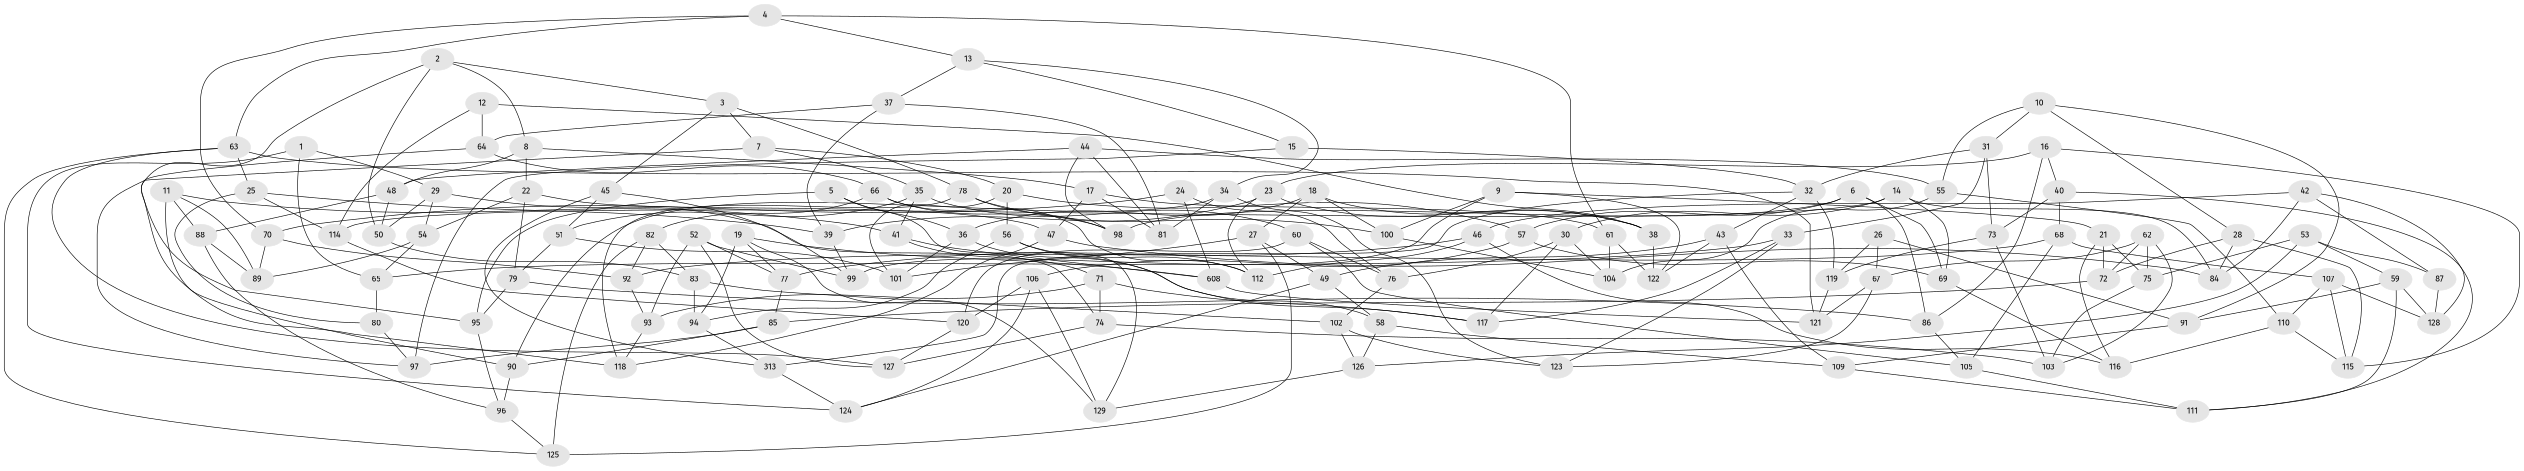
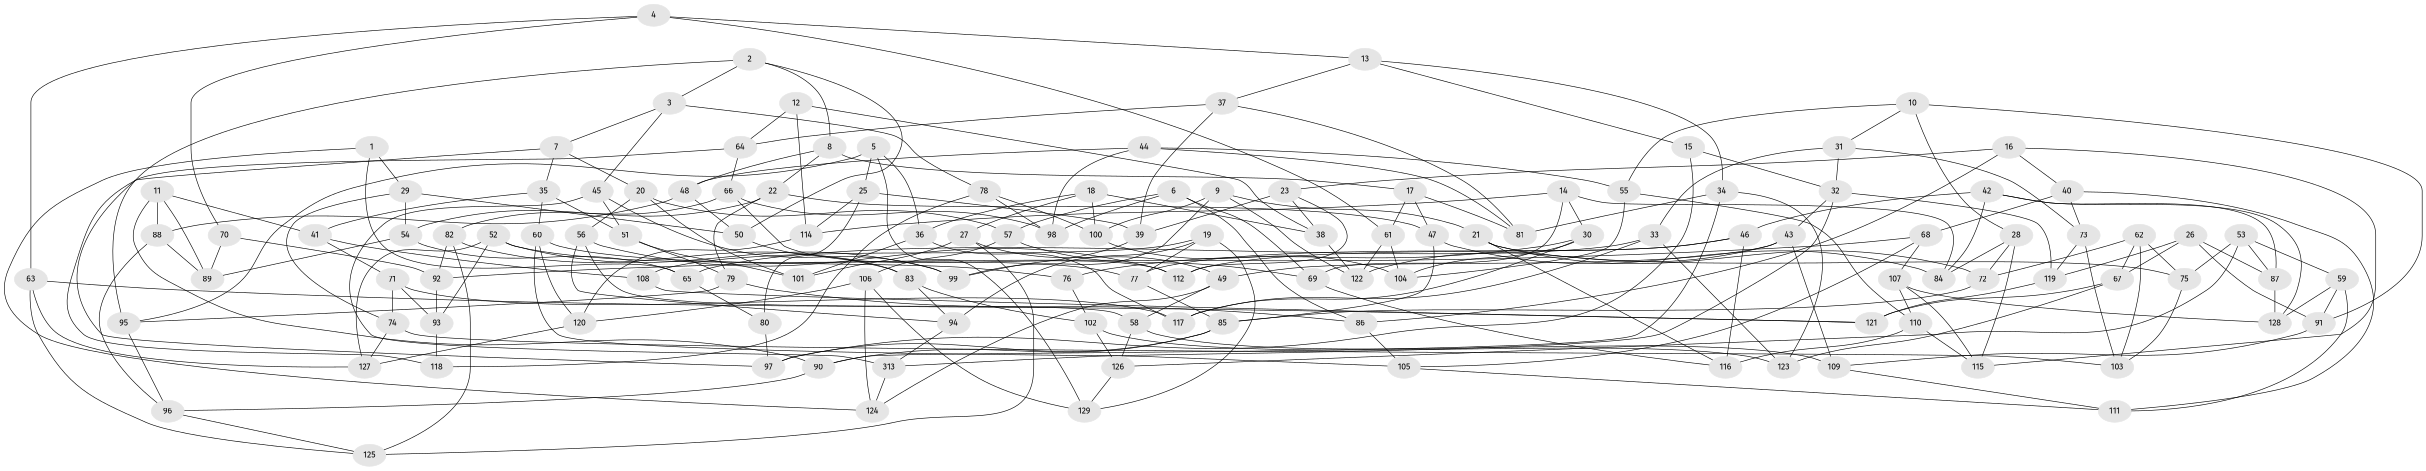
edge "63" -- "25": now "5" -- "25"
node "24": removed
edge "26" -- "87": added
node "608": label "608" -> "108"
edge "47" -- "118": now "47" -- "85"
